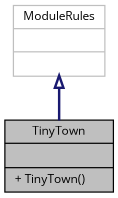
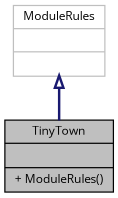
node "TinyTown": text "+ TinyTown()" -> "+ ModuleRules()"
